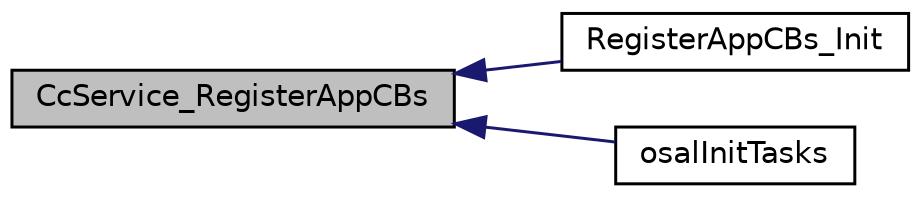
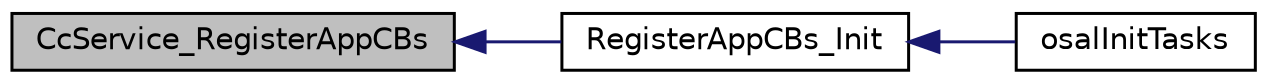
edge "osalInitTasks" -> "CcService_RegisterAppCBs": now "osalInitTasks" -> "RegisterAppCBs_Init"
